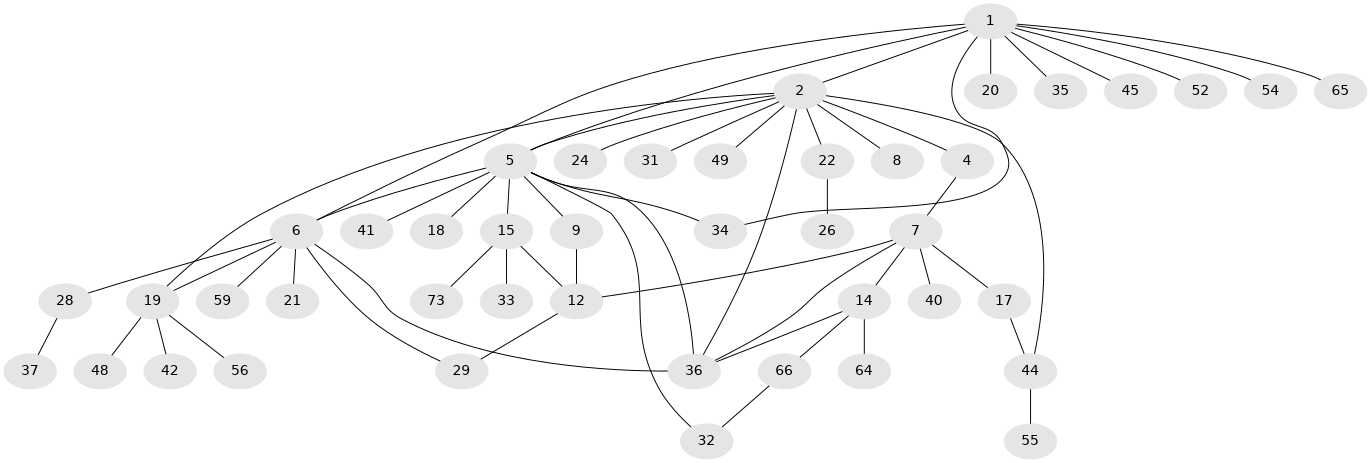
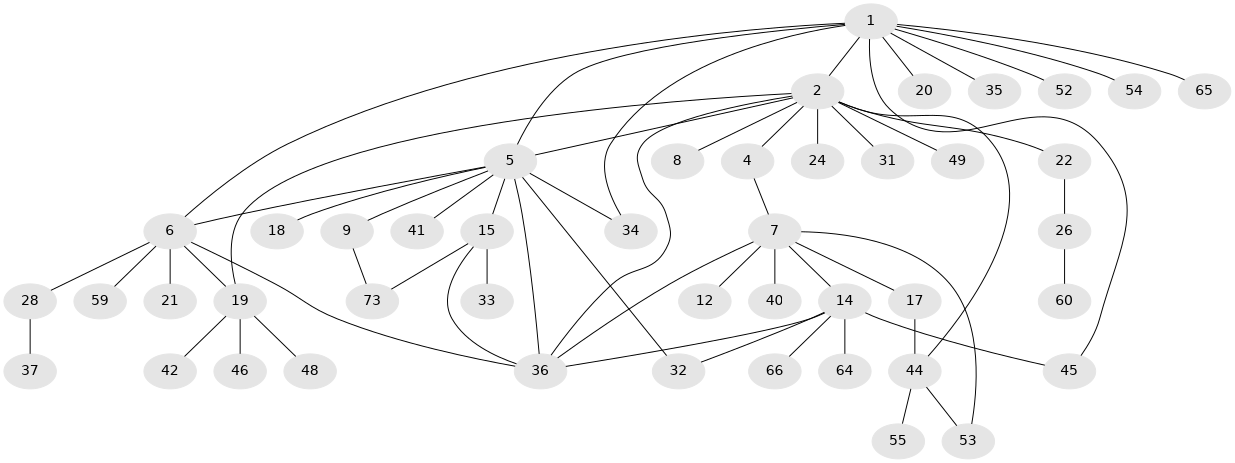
edge "15" -- "12": now "15" -- "36"
edge "9" -- "12": now "9" -- "73"
node "60": added
edge "14" -- "45": added
node "56": label "56" -> "46"
node "29": removed
edge "66" -- "32": now "14" -- "32"
node "53": added
